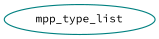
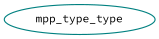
node "mpp_type_list": label "mpp_type_list" -> "mpp_type_type"
